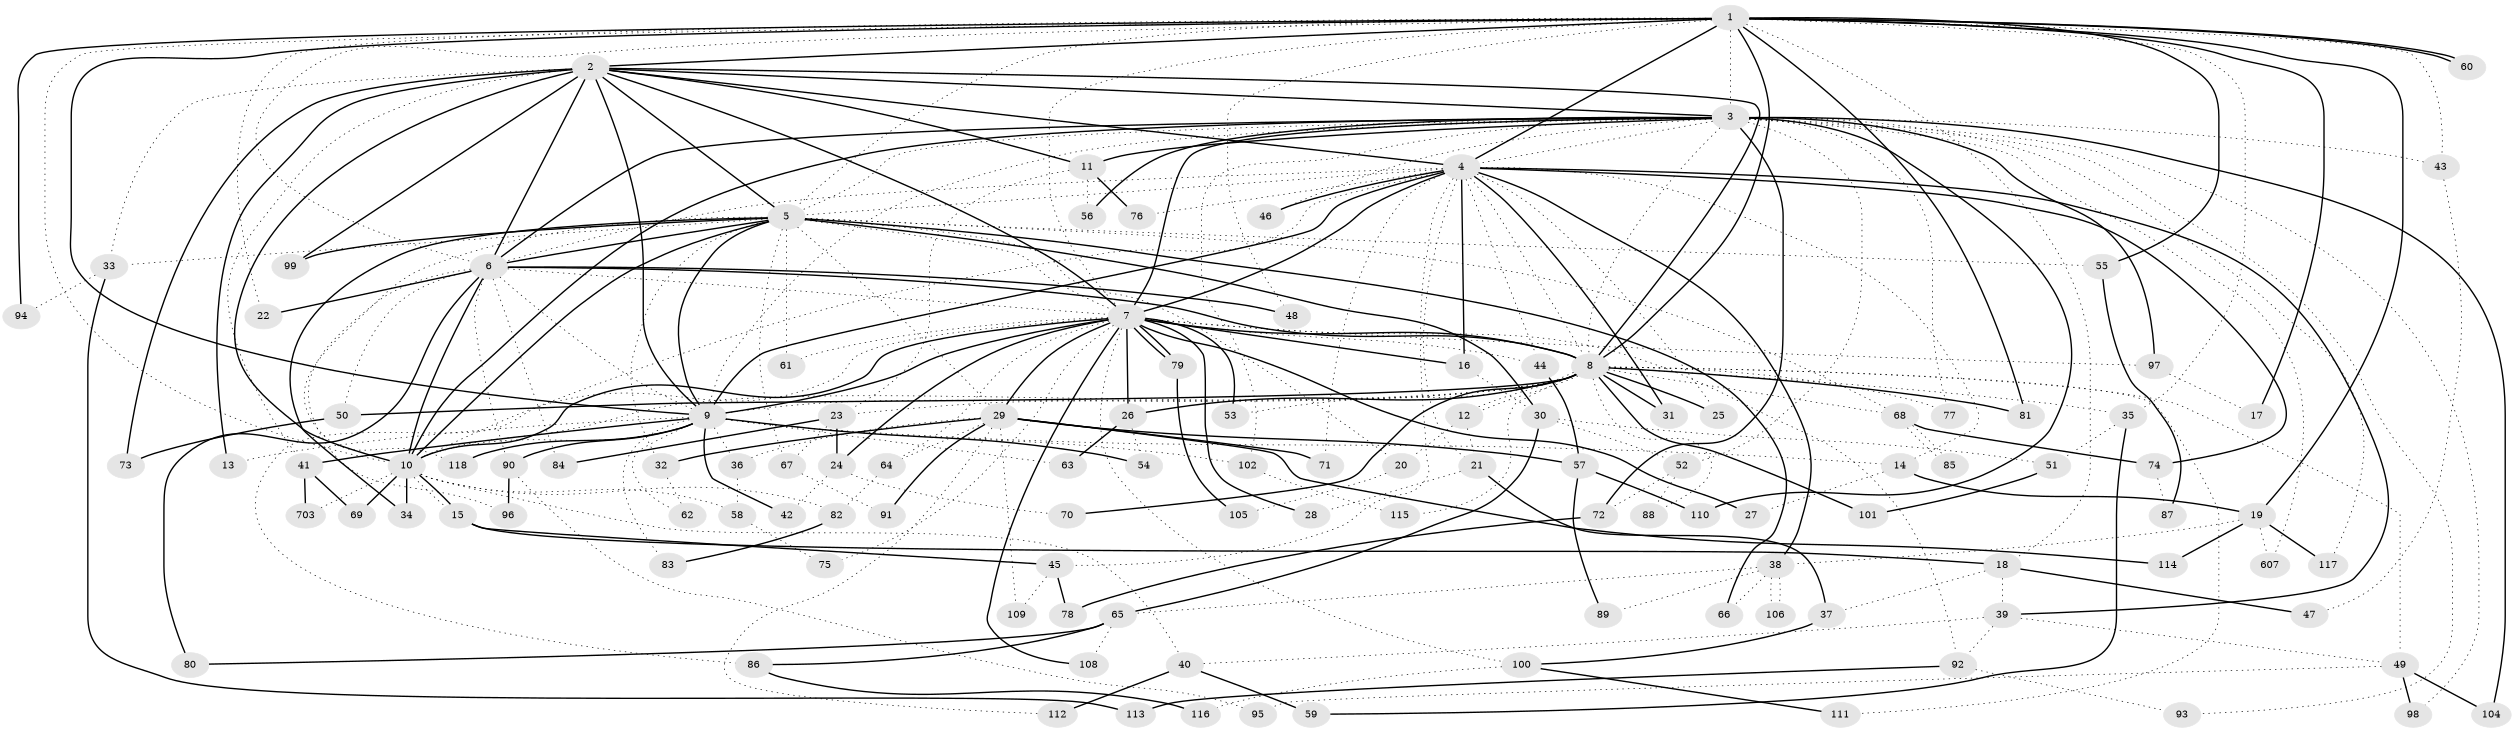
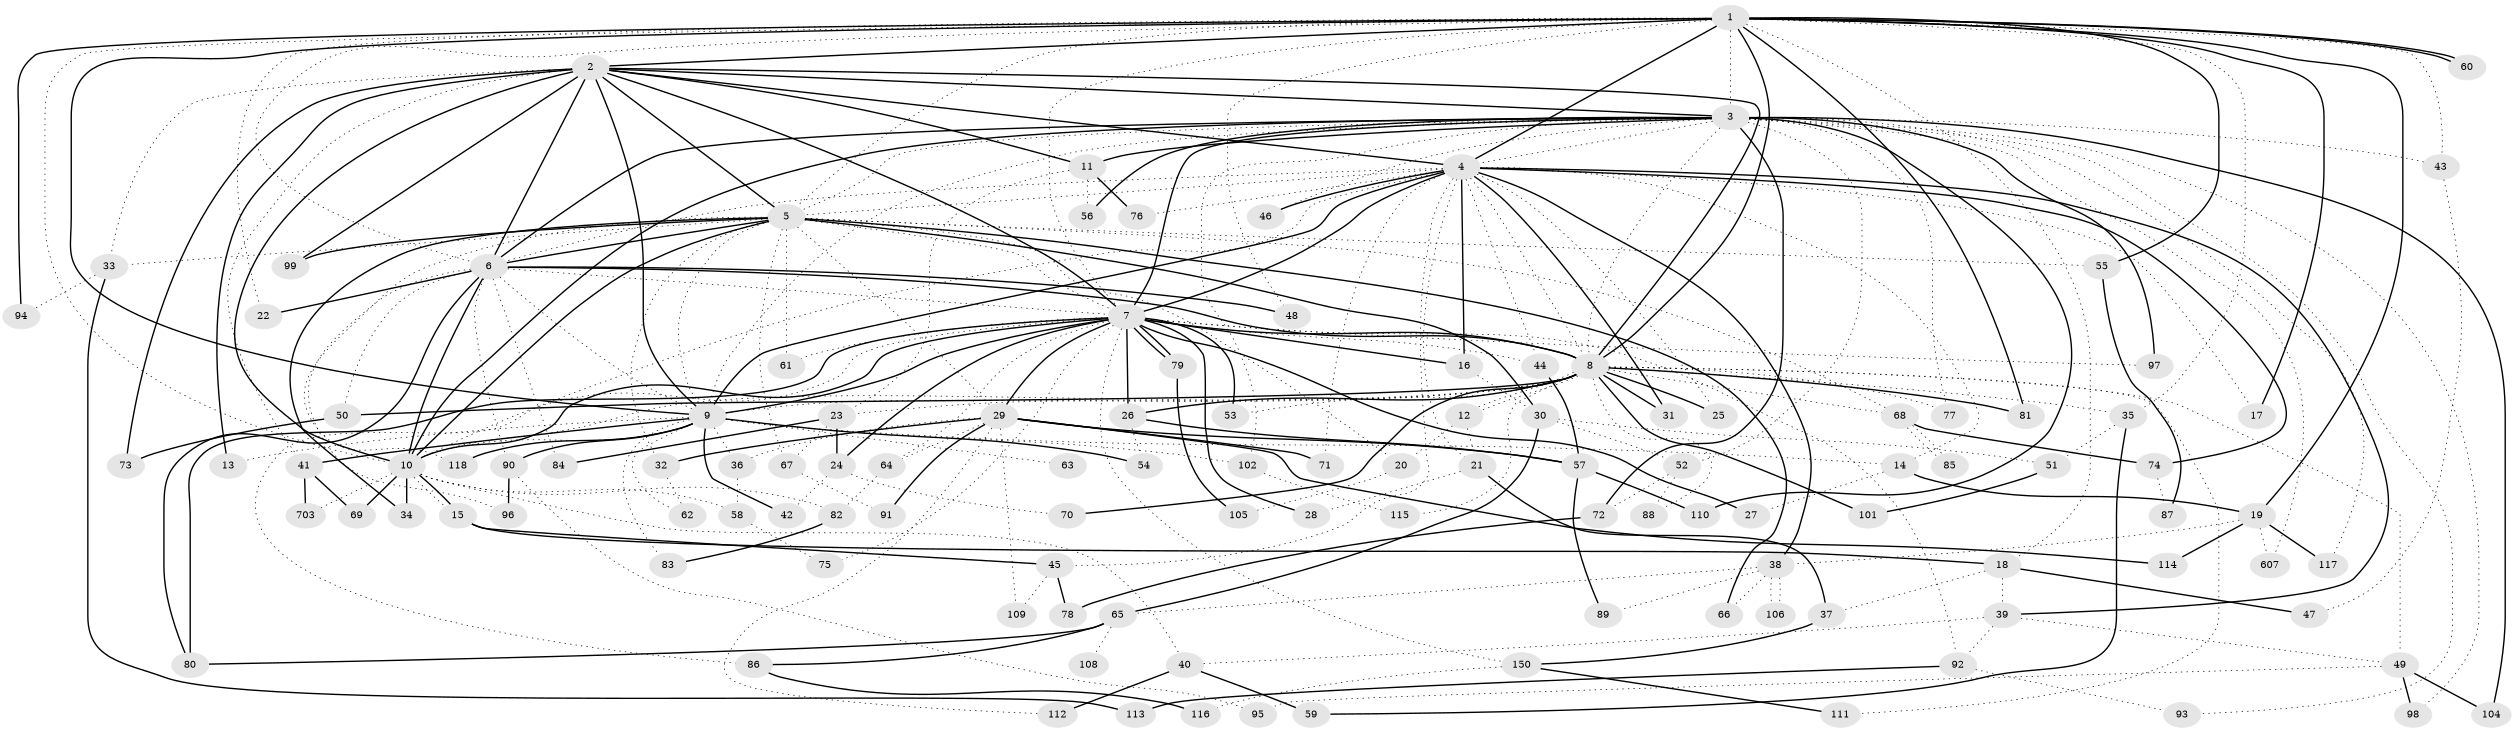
edge "5" -- "9": style bold -> dotted
edge "97" -- "17": now "4" -- "17"
edge "26" -- "63": now "26" -- "57"
edge "7" -- "108": now "7" -- "80"
node "100": label "100" -> "150"
